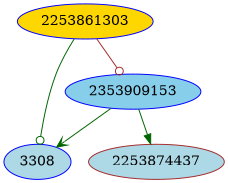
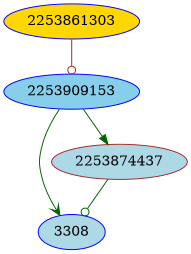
edge "2253861303" -> "3308": now "2253874437" -> "3308"
node "2353909153": label "2353909153" -> "2253909153"
